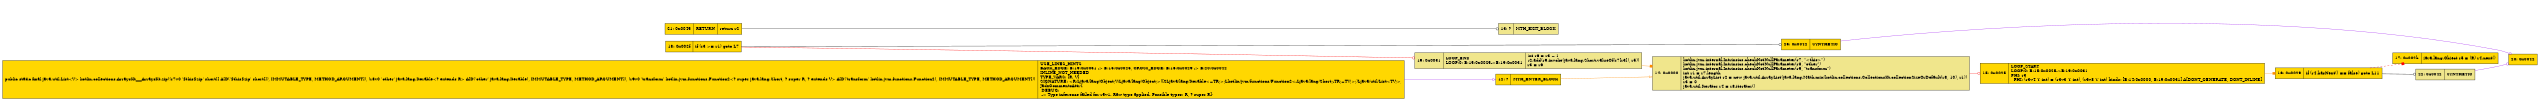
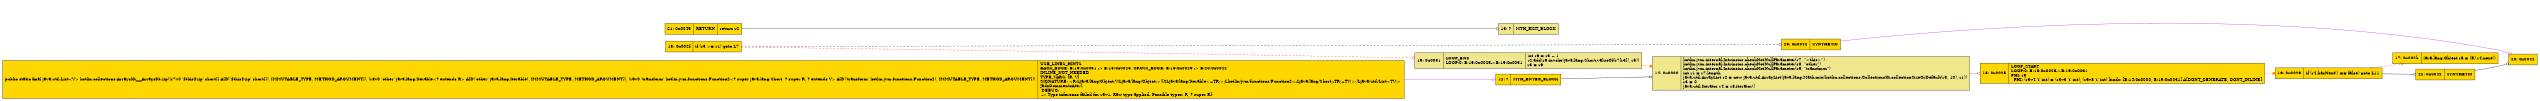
edge "18: 0x002f" -> "23: 0x0042": style solid -> dashed
edge "18: 0x002f" -> "19: 0x0031": style solid -> dashed
edge "16: 0x0029" -> "17: 0x002b": arrowhead box -> onormal
edge "22: 0x0042" -> "20: 0x0042": color purple -> black
node "22: 0x0042": fillcolor khaki -> gold
edge "12: ?" -> "14: 0x0000": color darkorange -> black
